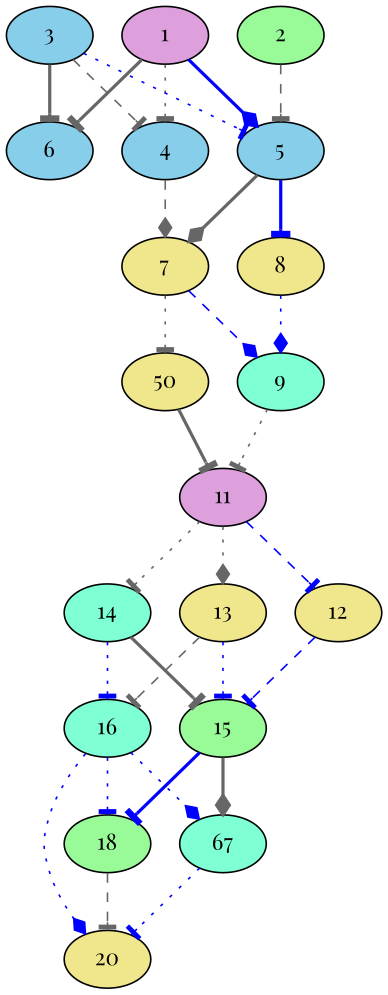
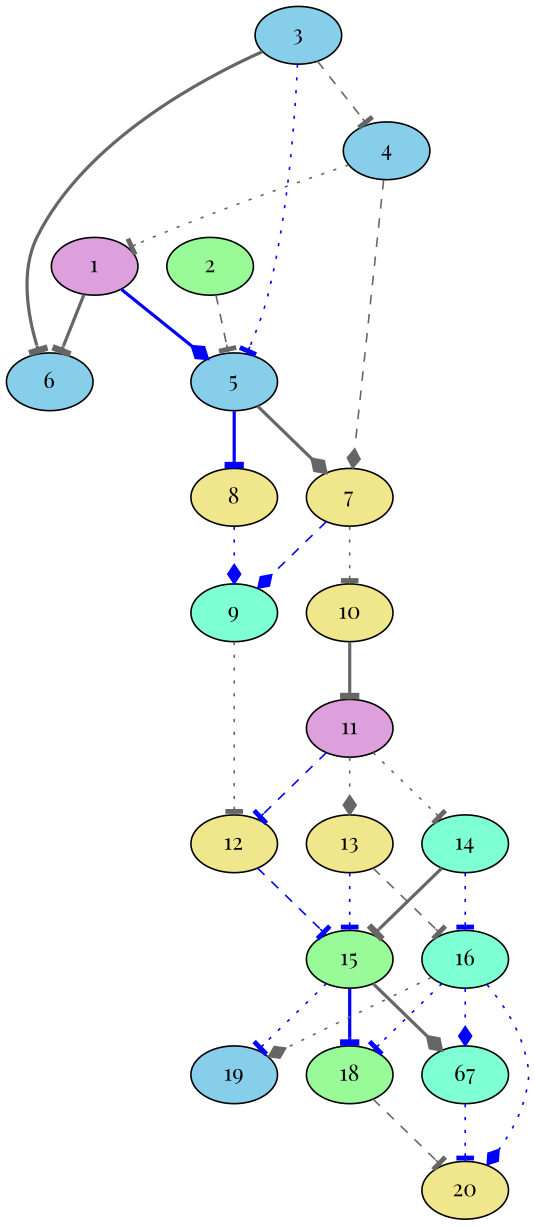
edge "1" -> "4": reversed
node "50": label "50" -> "10"
edge "9" -> "11": now "9" -> "12"
node "19": added
